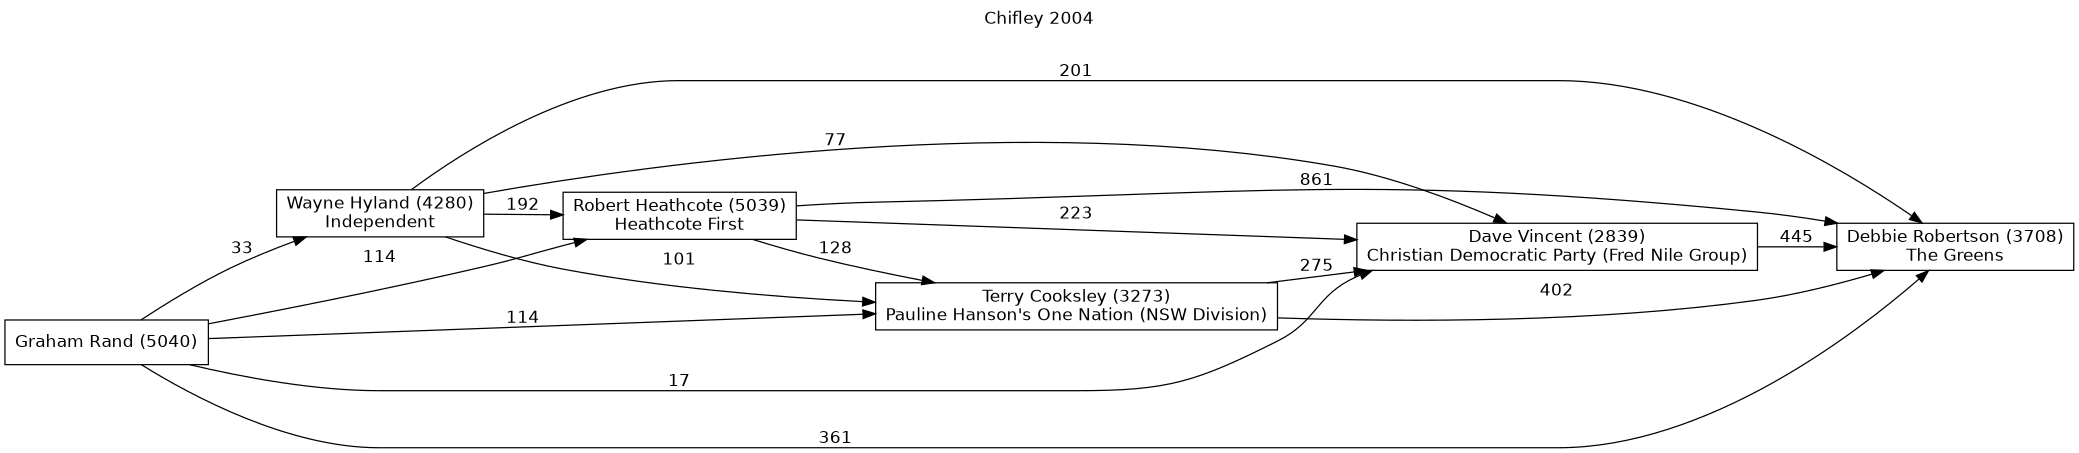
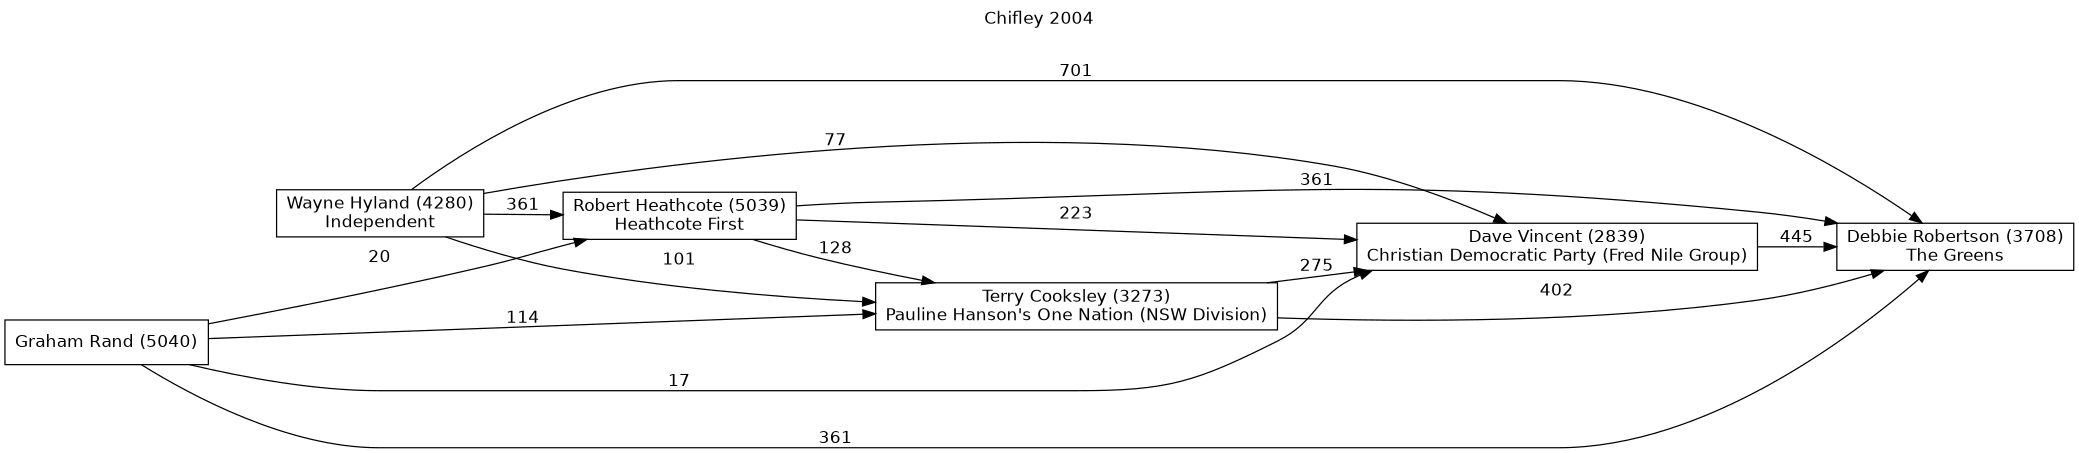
edge "Wayne Hyland (4280) Independent" -> "Debbie Robertson (3708) The Greens": label "201" -> "701"
edge "Robert Heathcote (5039) Heathcote First" -> "Debbie Robertson (3708) The Greens": label "861" -> "361"
edge "Wayne Hyland (4280) Independent" -> "Robert Heathcote (5039) Heathcote First": label "192" -> "361"
edge "Graham Rand (5040)" -> "Robert Heathcote (5039) Heathcote First": label "114" -> "20"
edge "Graham Rand (5040)" -> "Wayne Hyland (4280) Independent": removed, label "33"
